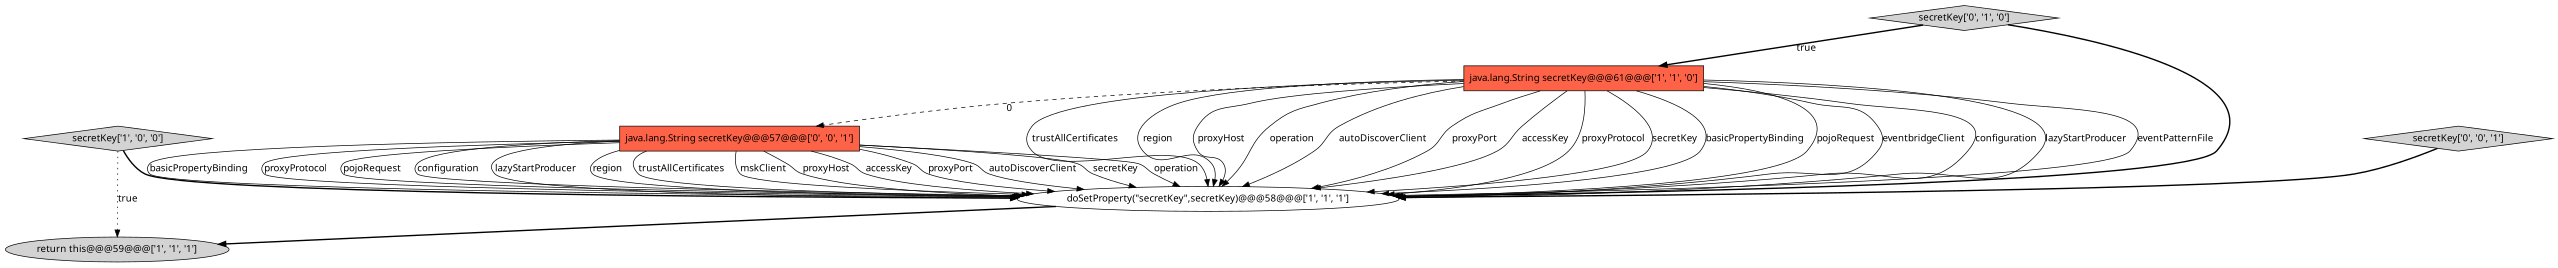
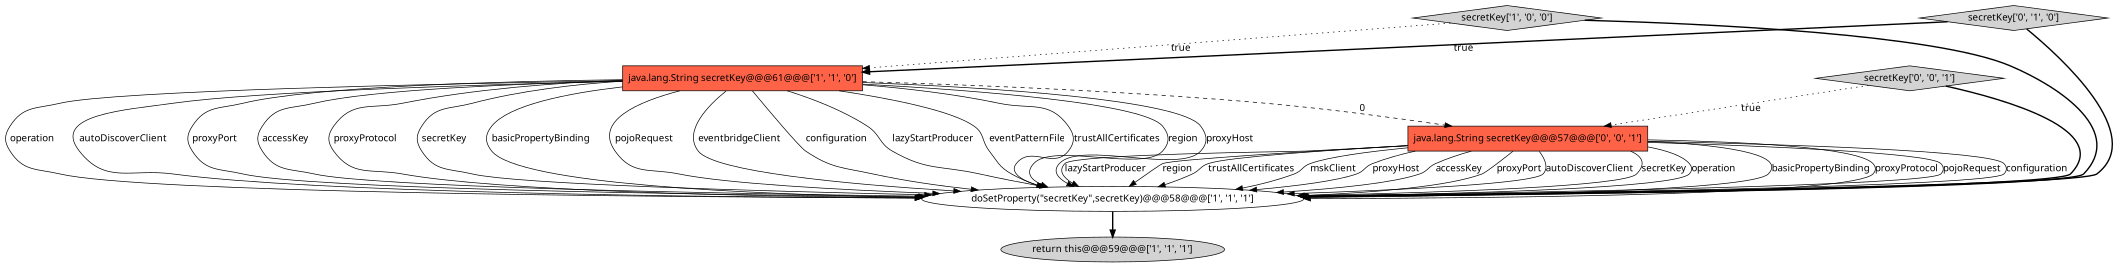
edge "secretKey['0', '0', '1']" -> "java.lang.String secretKey@@@57@@@['0', '0', '1']": added, label "true"
edge "secretKey['1', '0', '0']" -> "return this@@@59@@@['1', '1', '1']": now "secretKey['1', '0', '0']" -> "java.lang.String secretKey@@@61@@@['1', '1', '0']"
